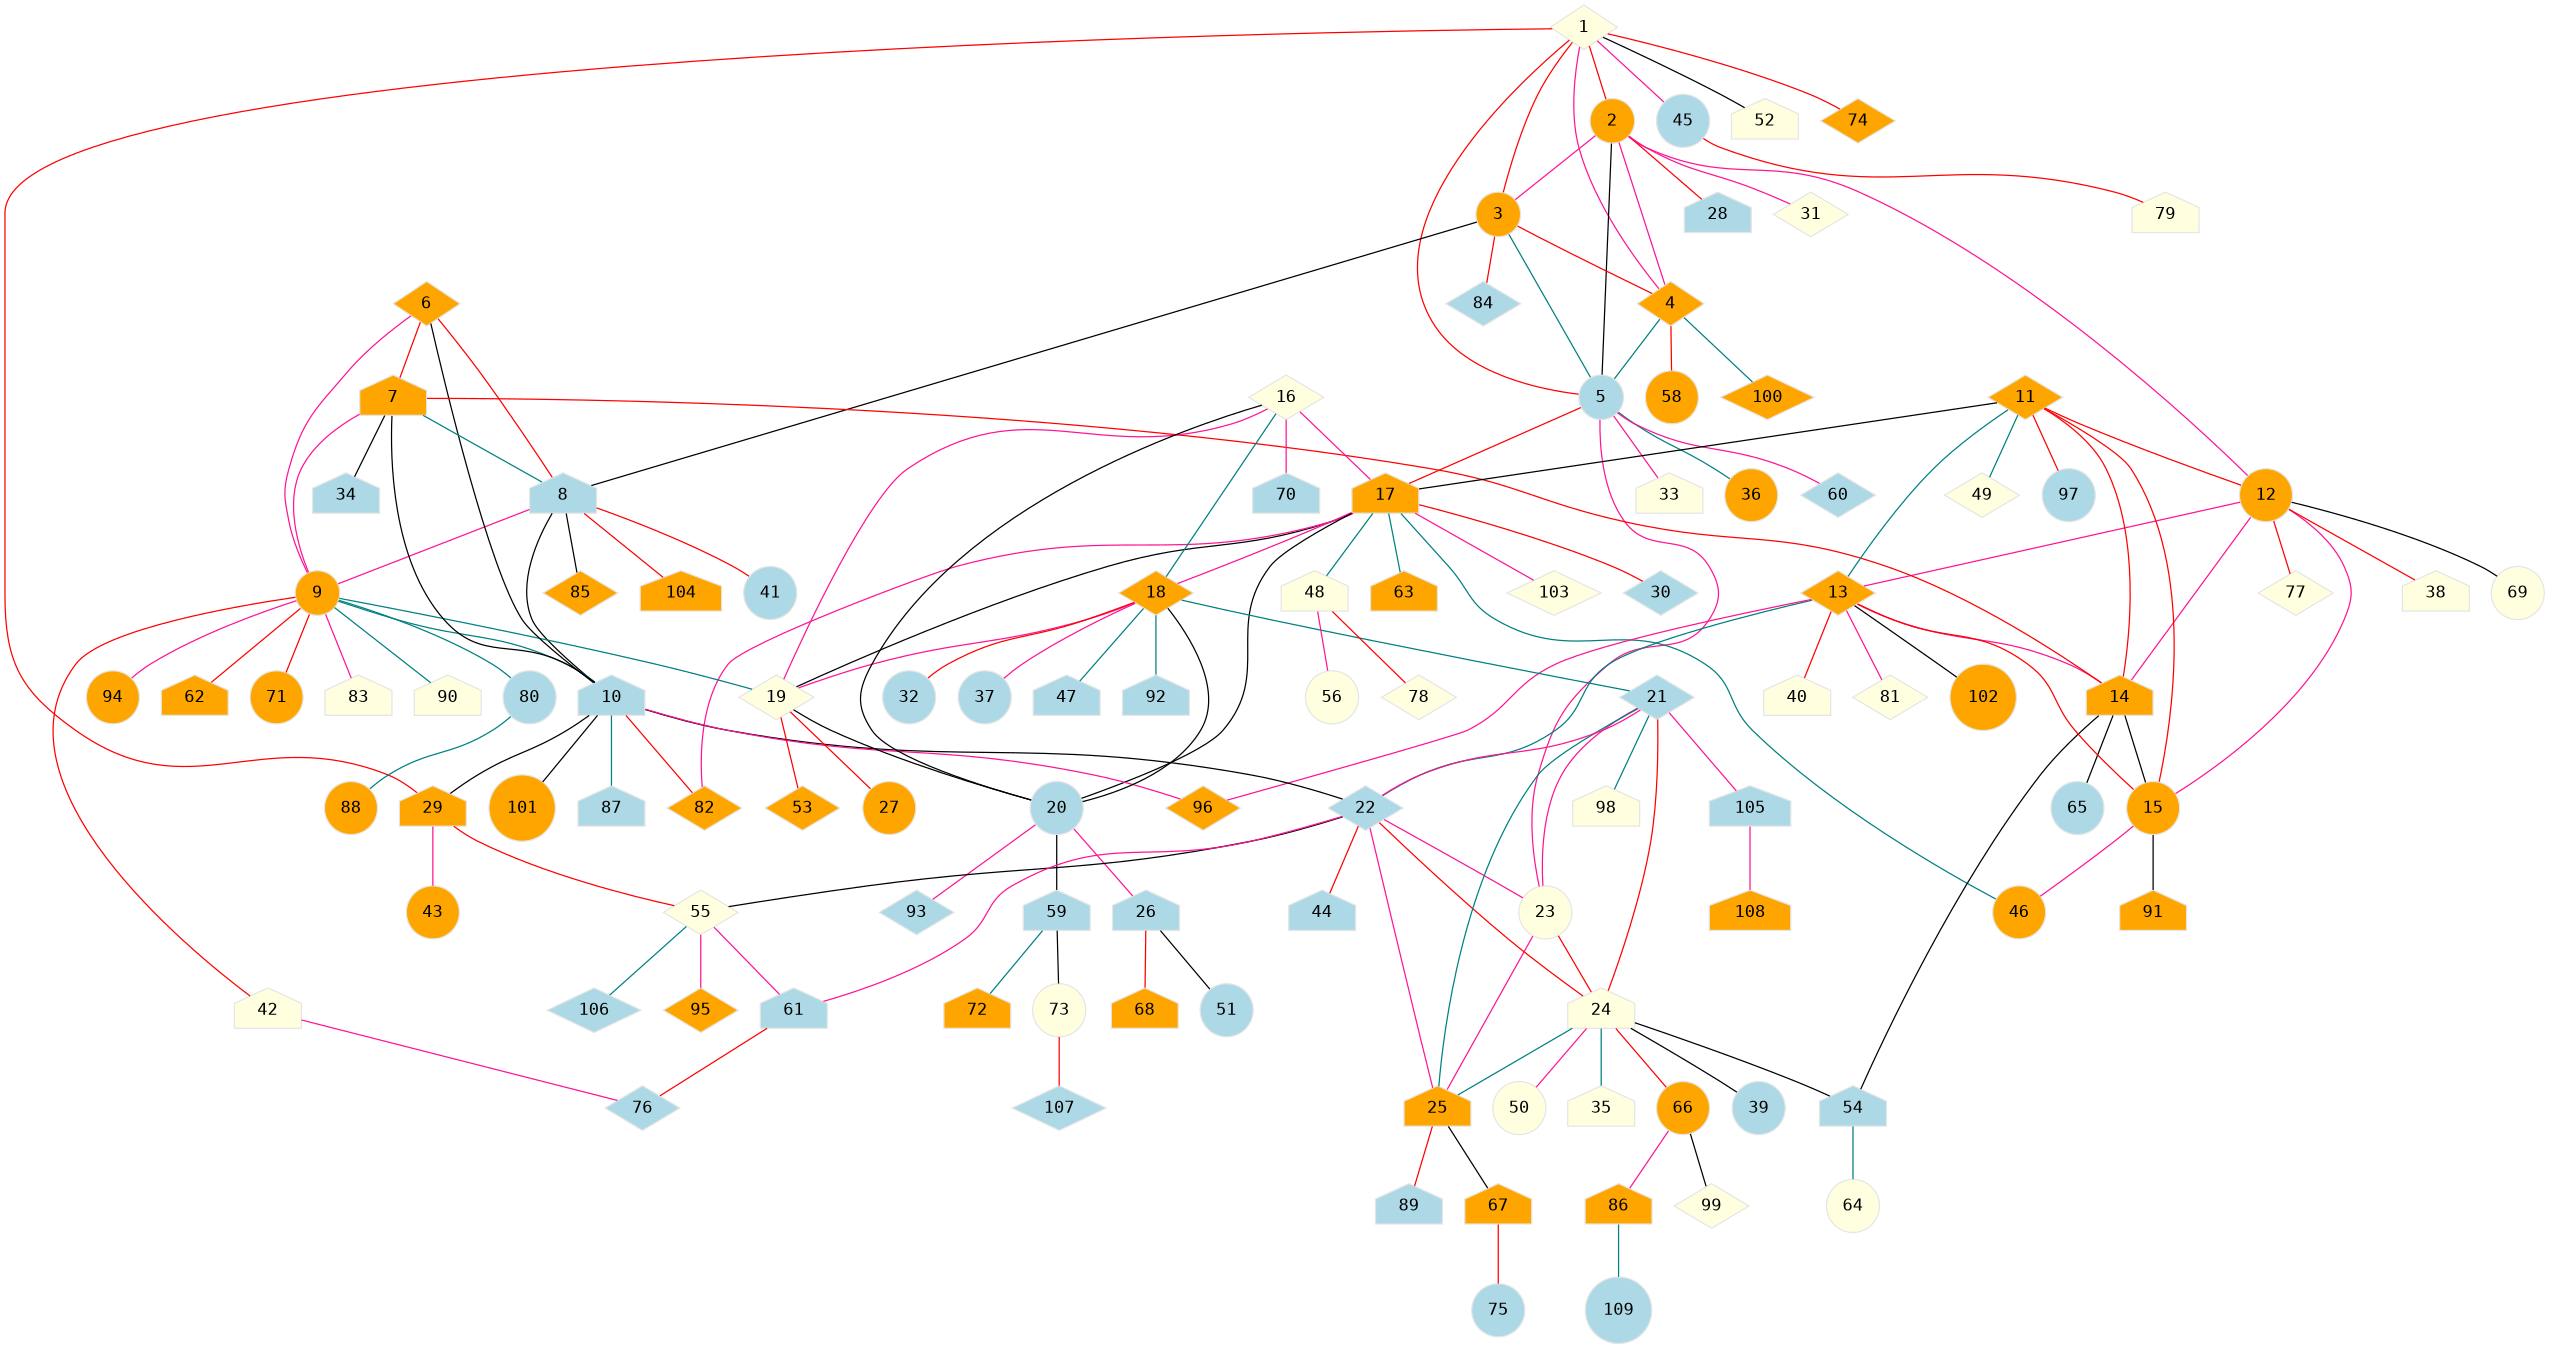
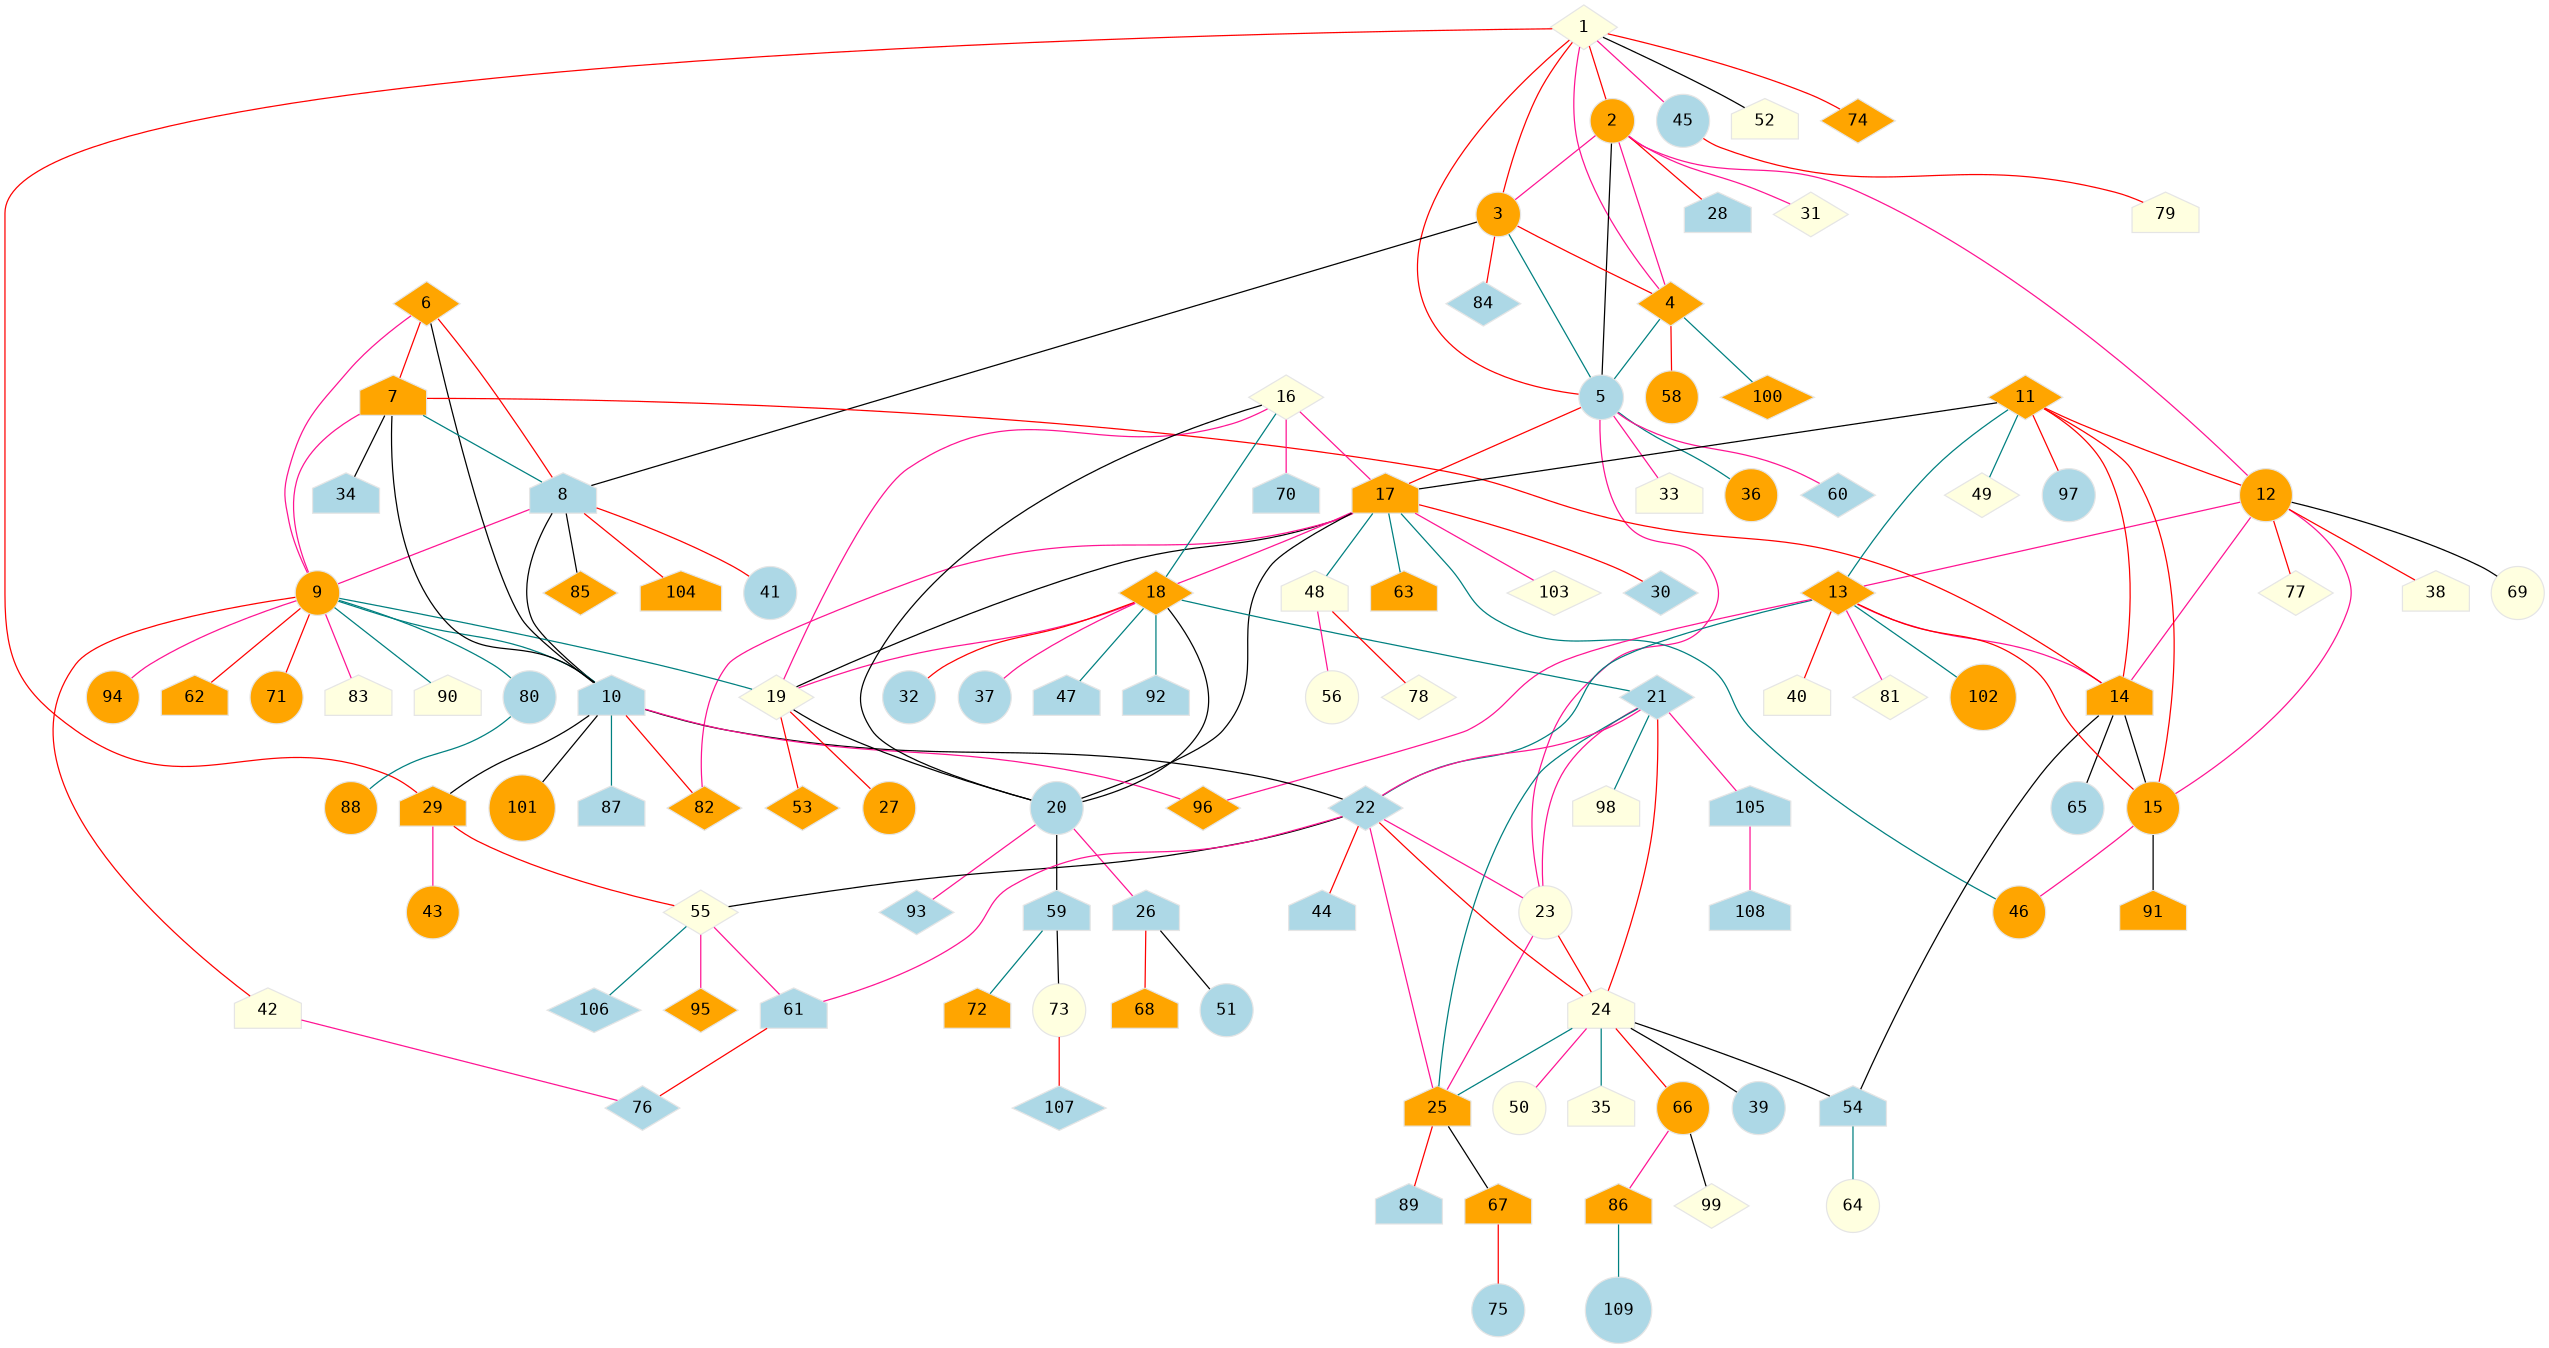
edge "13" -- "102": color black -> teal
node "108": fillcolor orange -> lightblue
